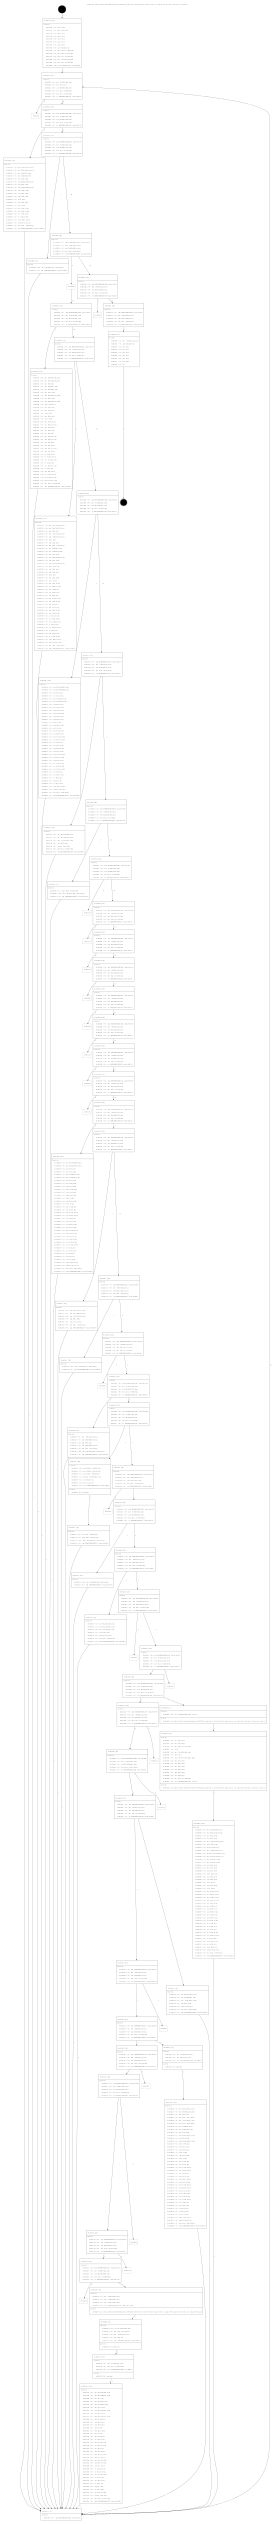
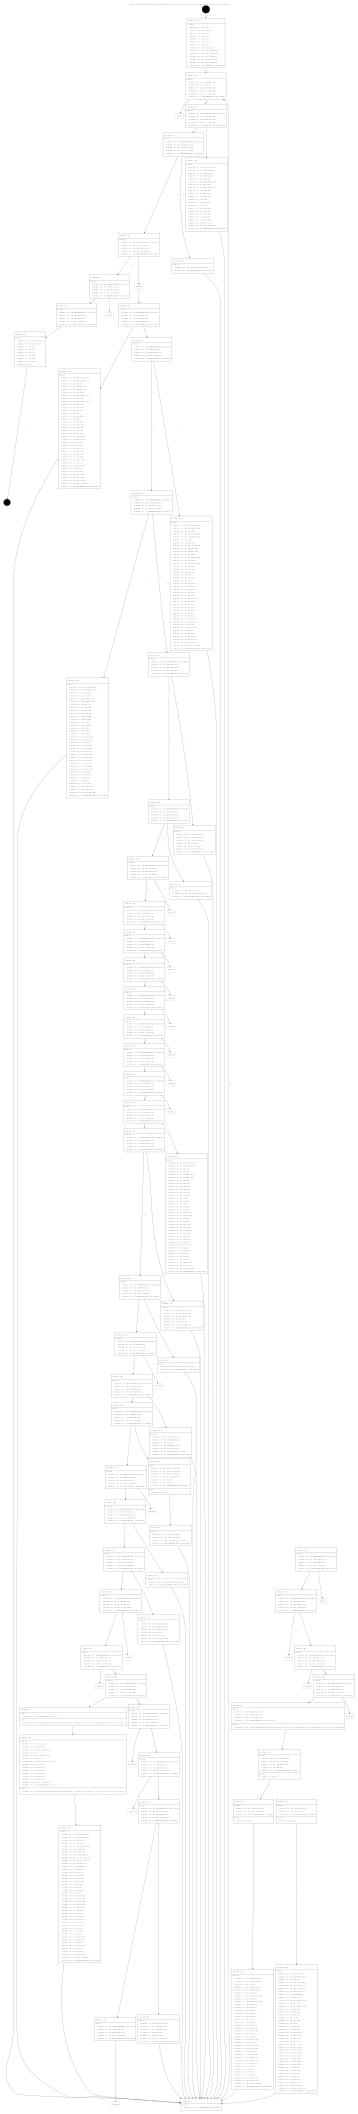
node "0x401bea [28]": removed
